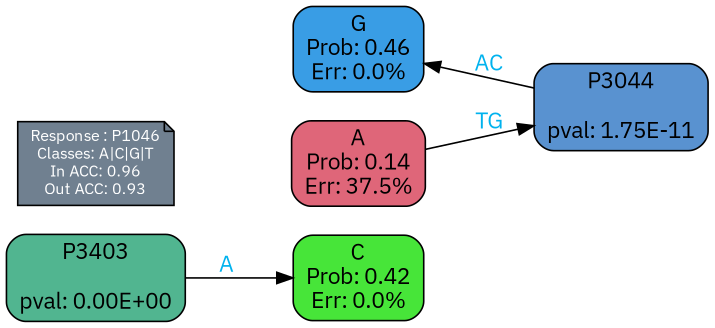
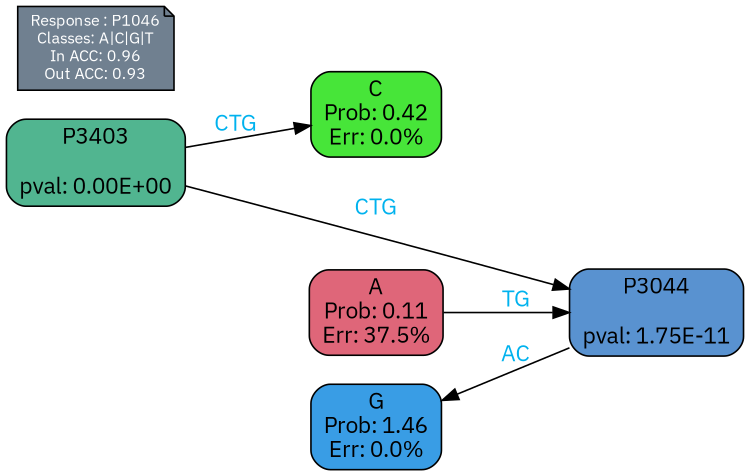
node "G Prob: 0.46 Err: 0.0%": label "G Prob: 0.46 Err: 0.0%" -> "G Prob: 1.46 Err: 0.0%"
node "A Prob: 0.14 Err: 37.5%": label "A Prob: 0.14 Err: 37.5%" -> "A Prob: 0.11 Err: 37.5%"
edge "P3403 pval: 0.00E+00" -> "P3044 pval: 1.75E-11": added, label "CTG"
edge "P3403 pval: 0.00E+00" -> "C Prob: 0.42 Err: 0.0%": label "A" -> "CTG"
